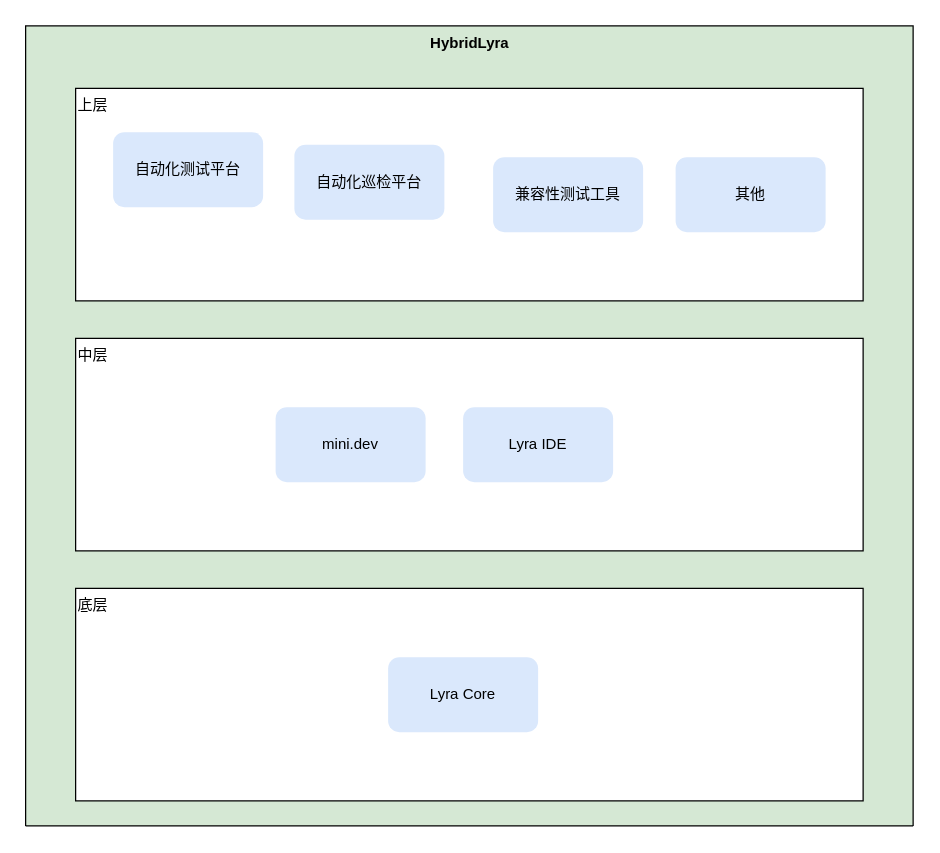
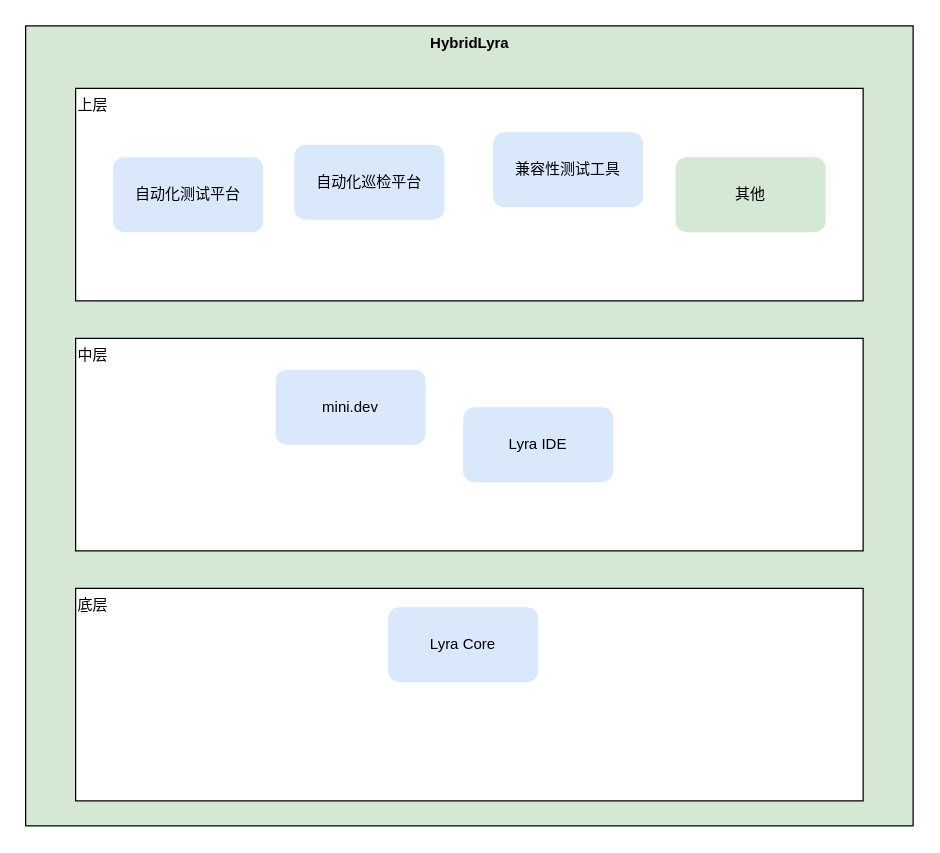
node "自动化测试平台": moved (188, 169) -> (188, 194)
node "兼容性测试工具": moved (568, 194) -> (568, 169)
node "其他": fillcolor #dae8fc -> #d5e8d4
node "mini.dev": moved (351, 444) -> (351, 407)
node "Lyra Core": moved (463, 694) -> (463, 644)
